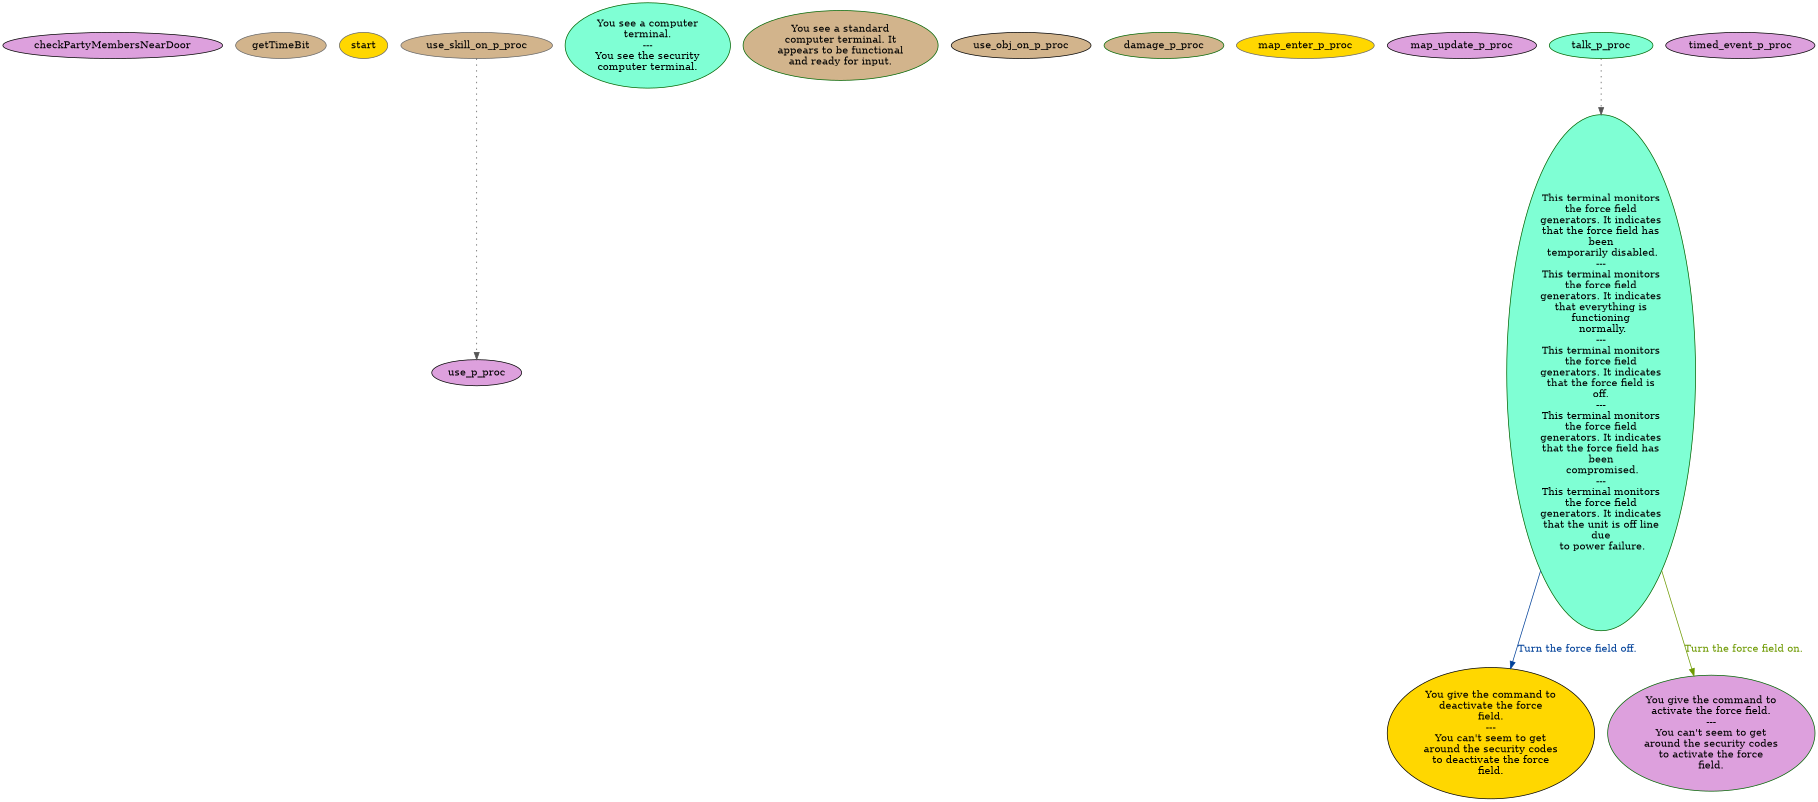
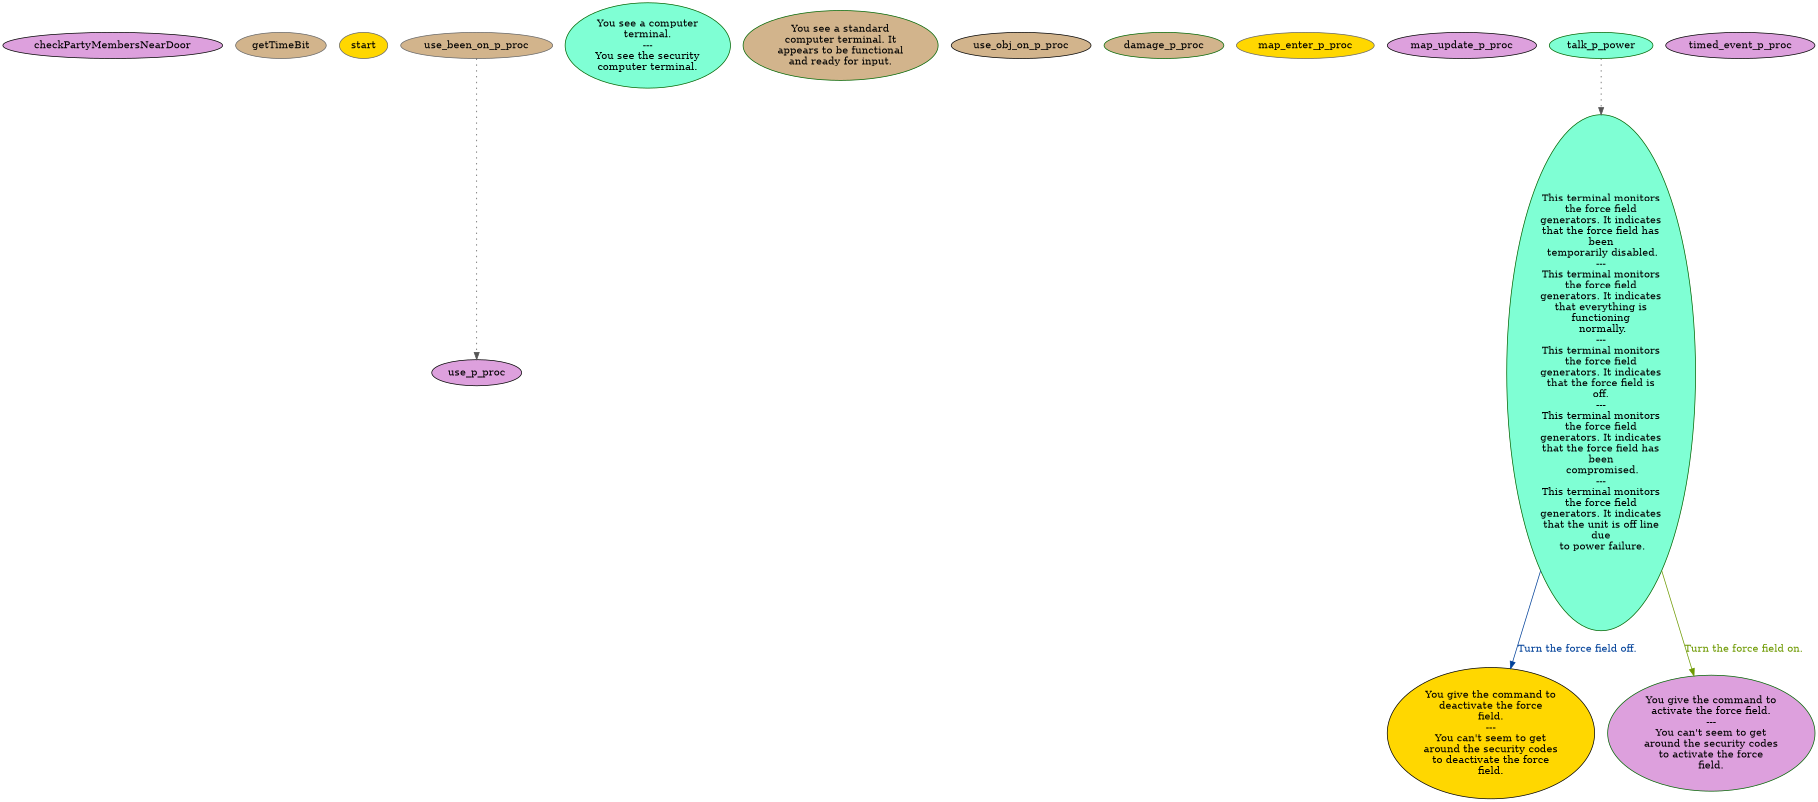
node "use_skill_on_p_proc": label "use_skill_on_p_proc" -> "use_been_on_p_proc"
node "talk_p_proc": label "talk_p_proc" -> "talk_p_power"
